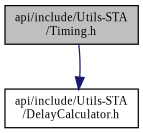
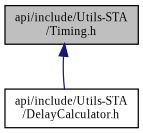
edge "api/include/Utils-STA /Timing.h" -> "api/include/Utils-STA /DelayCalculator.h": reversed
